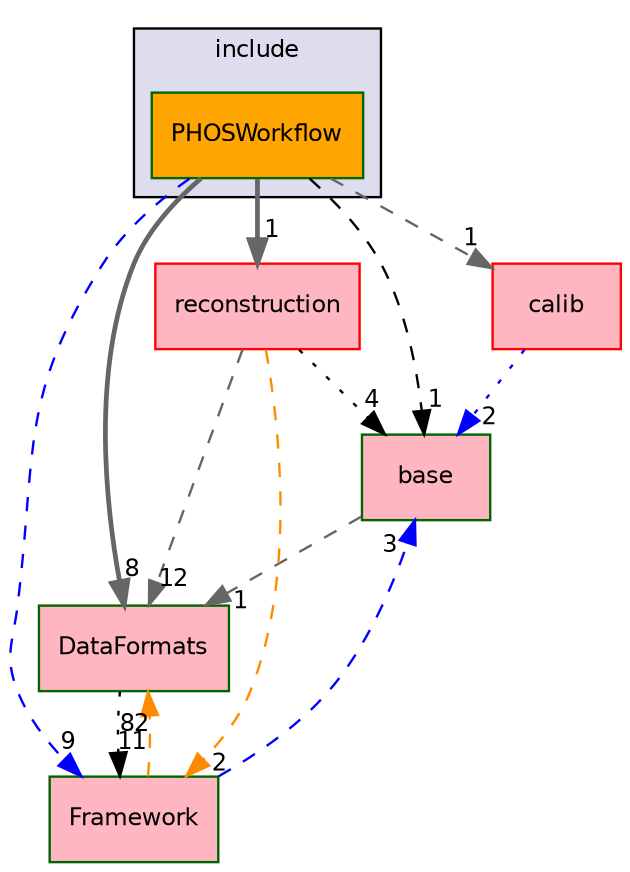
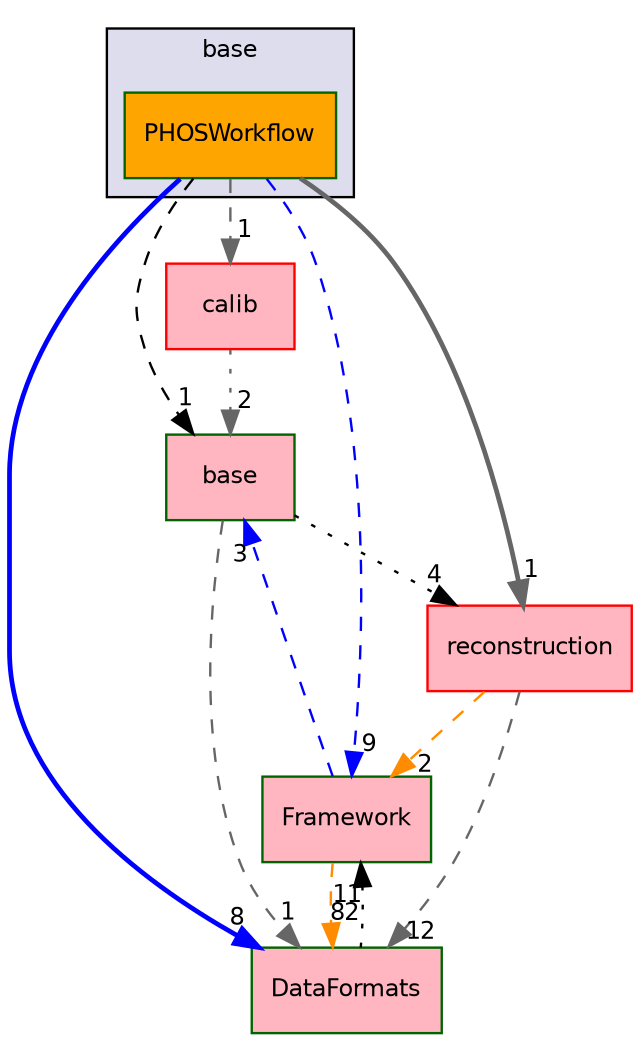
cluster "include": label "include" -> "base"
edge "PHOSWorkflow" -> "DataFormats": color gray40 -> blue
edge "calib" -> "base": color blue -> gray40
edge "reconstruction" -> "base": reversed
